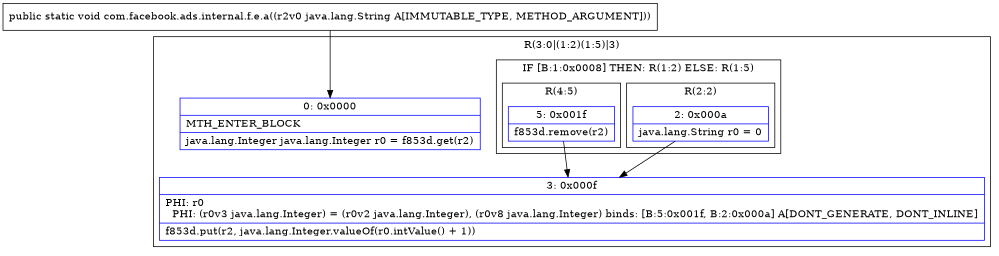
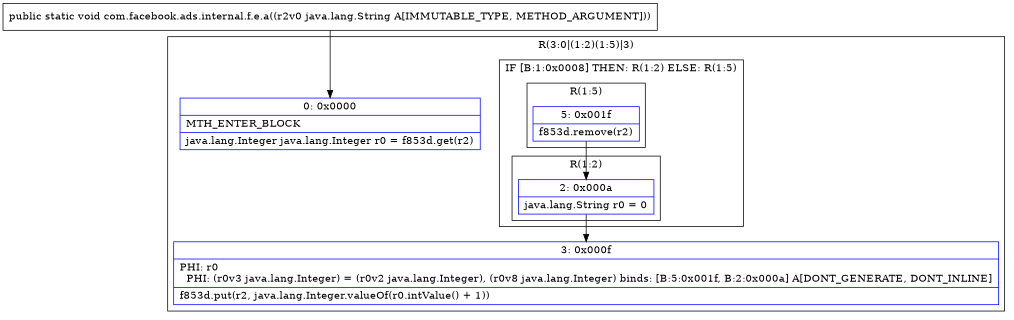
cluster "R(4:5)": label "R(4:5)" -> "R(1:5)"
cluster "R(2:2)": label "R(2:2)" -> "R(1:2)"
edge "5: 0x001f" -> "3: 0x000f": now "5: 0x001f" -> "2: 0x000a"
